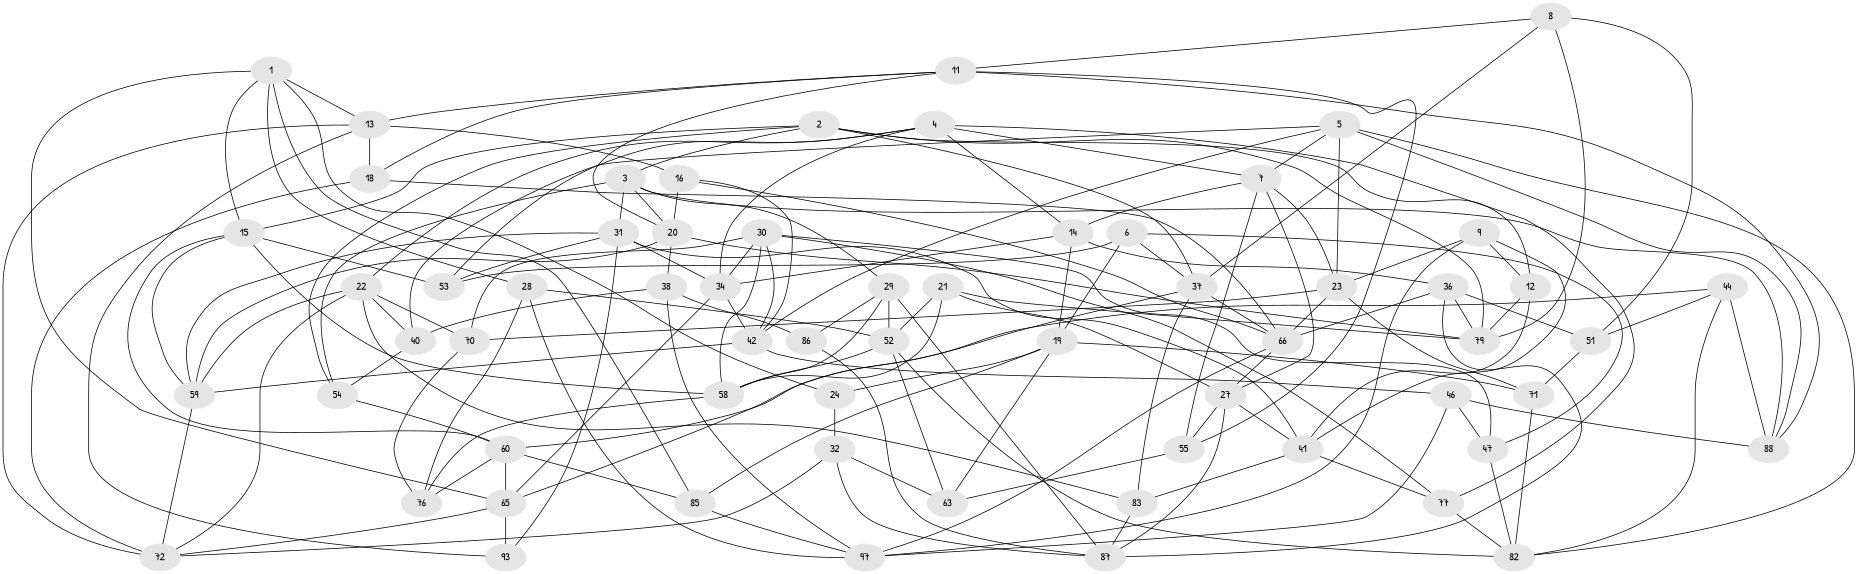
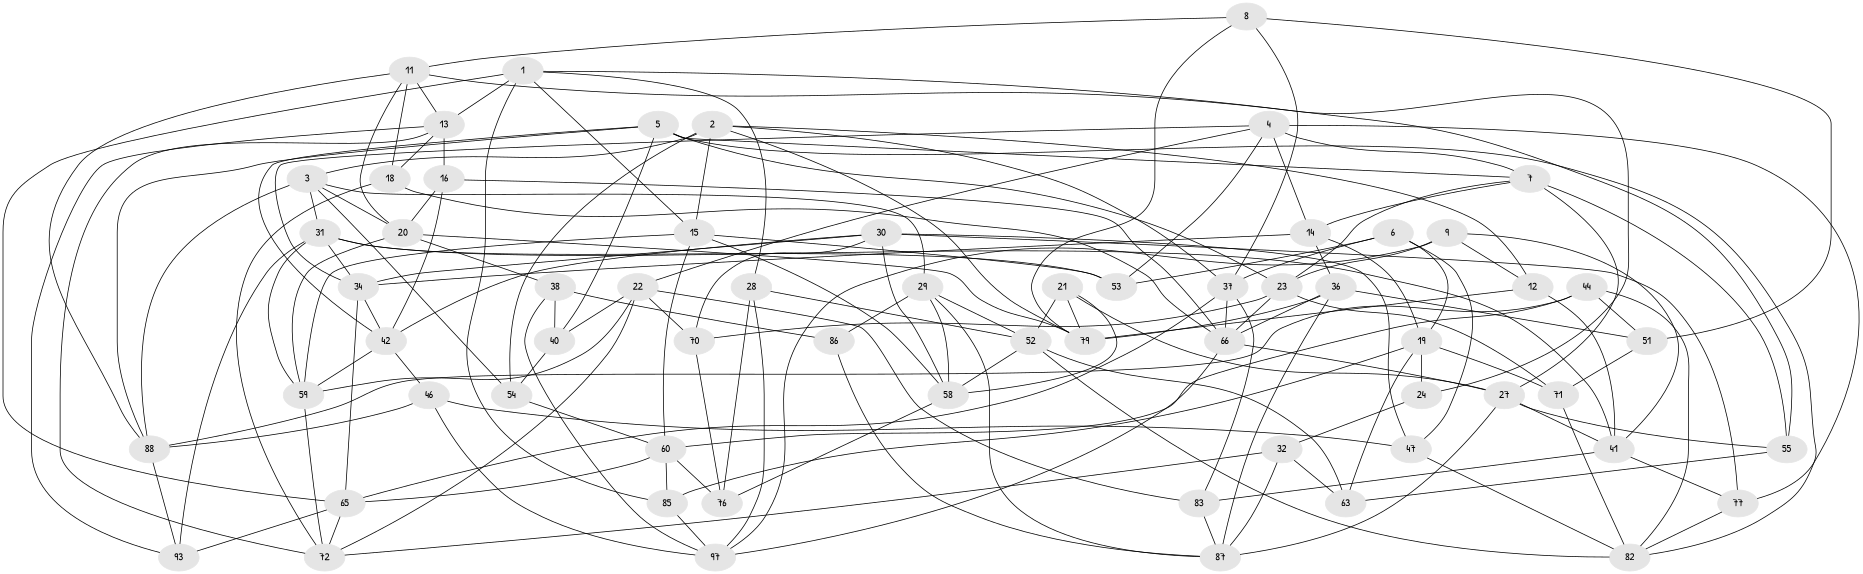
edge "88" -- "93": added
